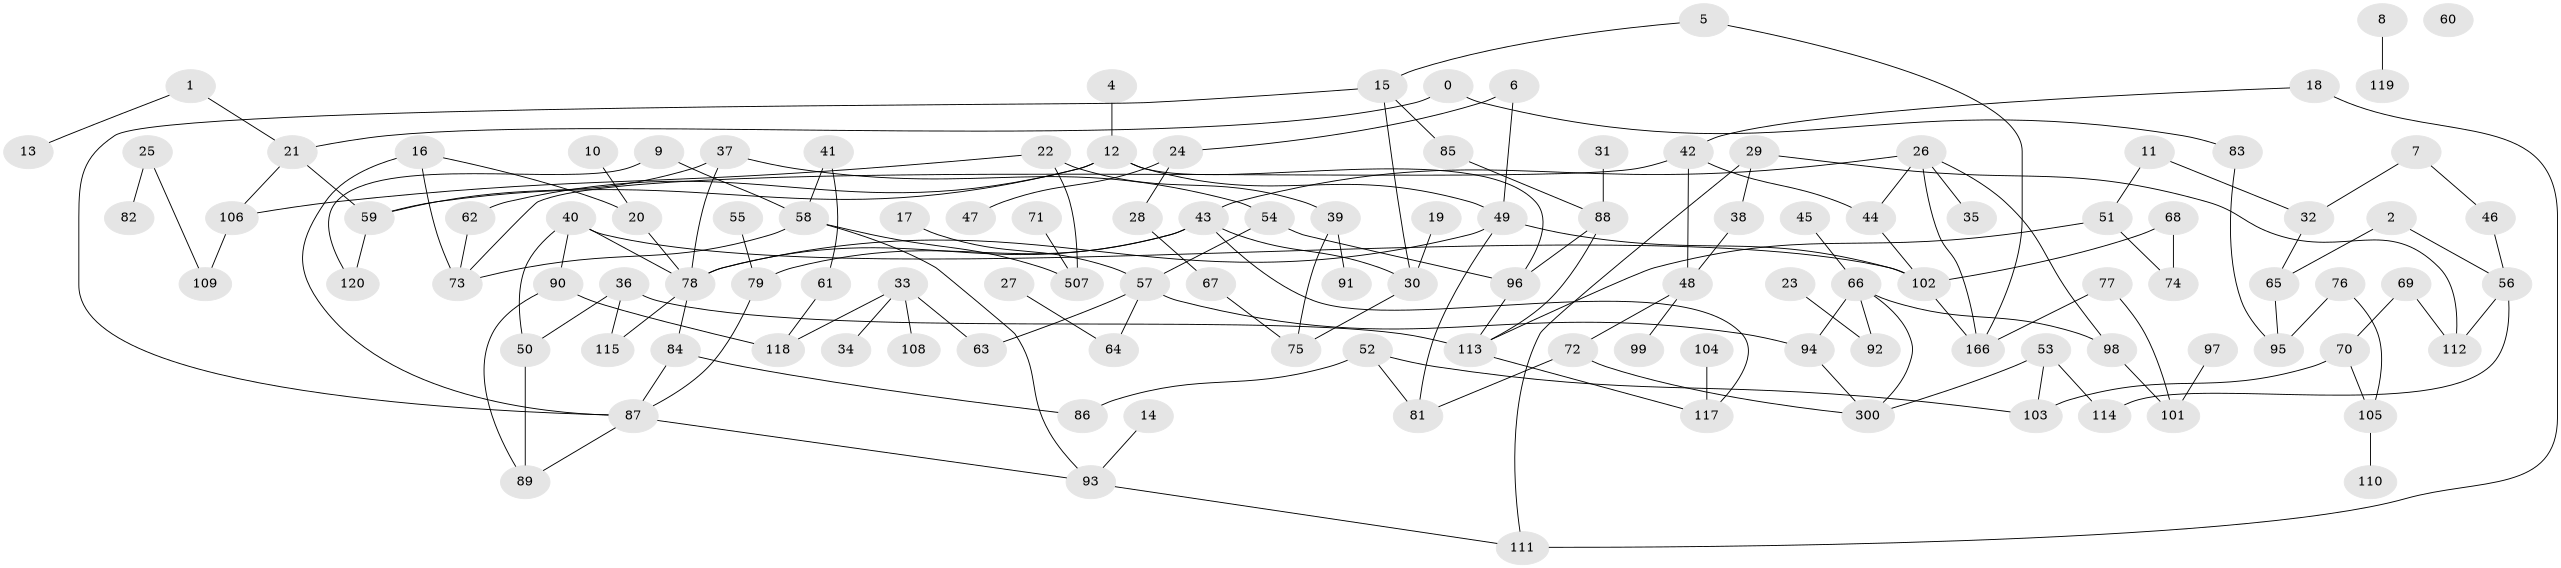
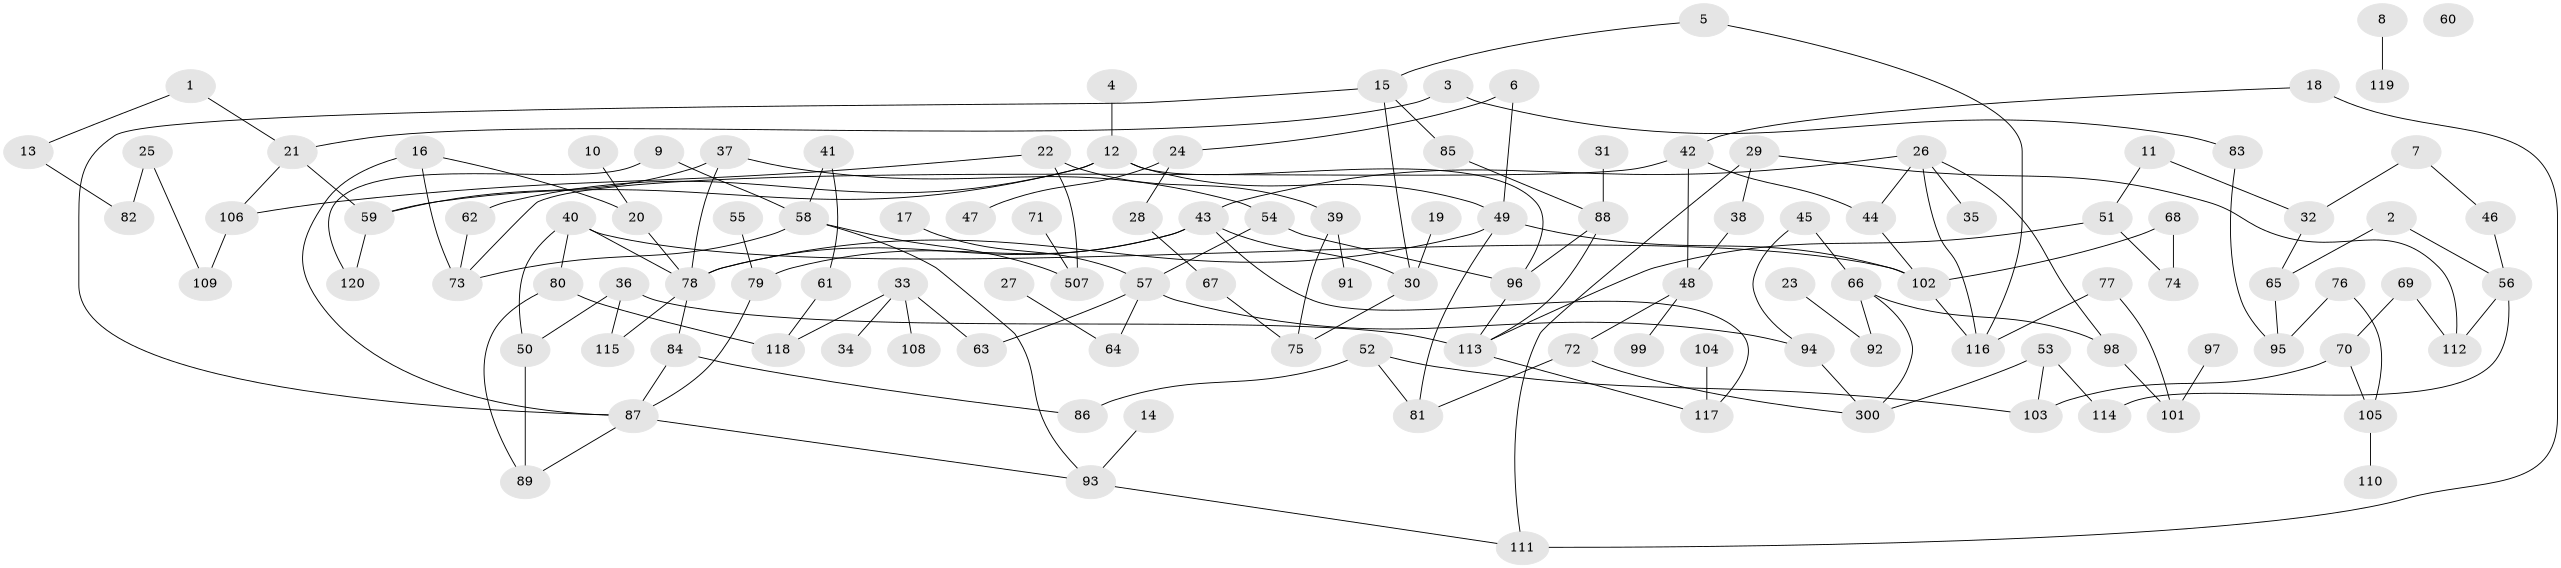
node "0": label "0" -> "3"
edge "13" -- "82": added
node "90": label "90" -> "80"
edge "66" -- "94": now "45" -- "94"
node "166": label "166" -> "116"
